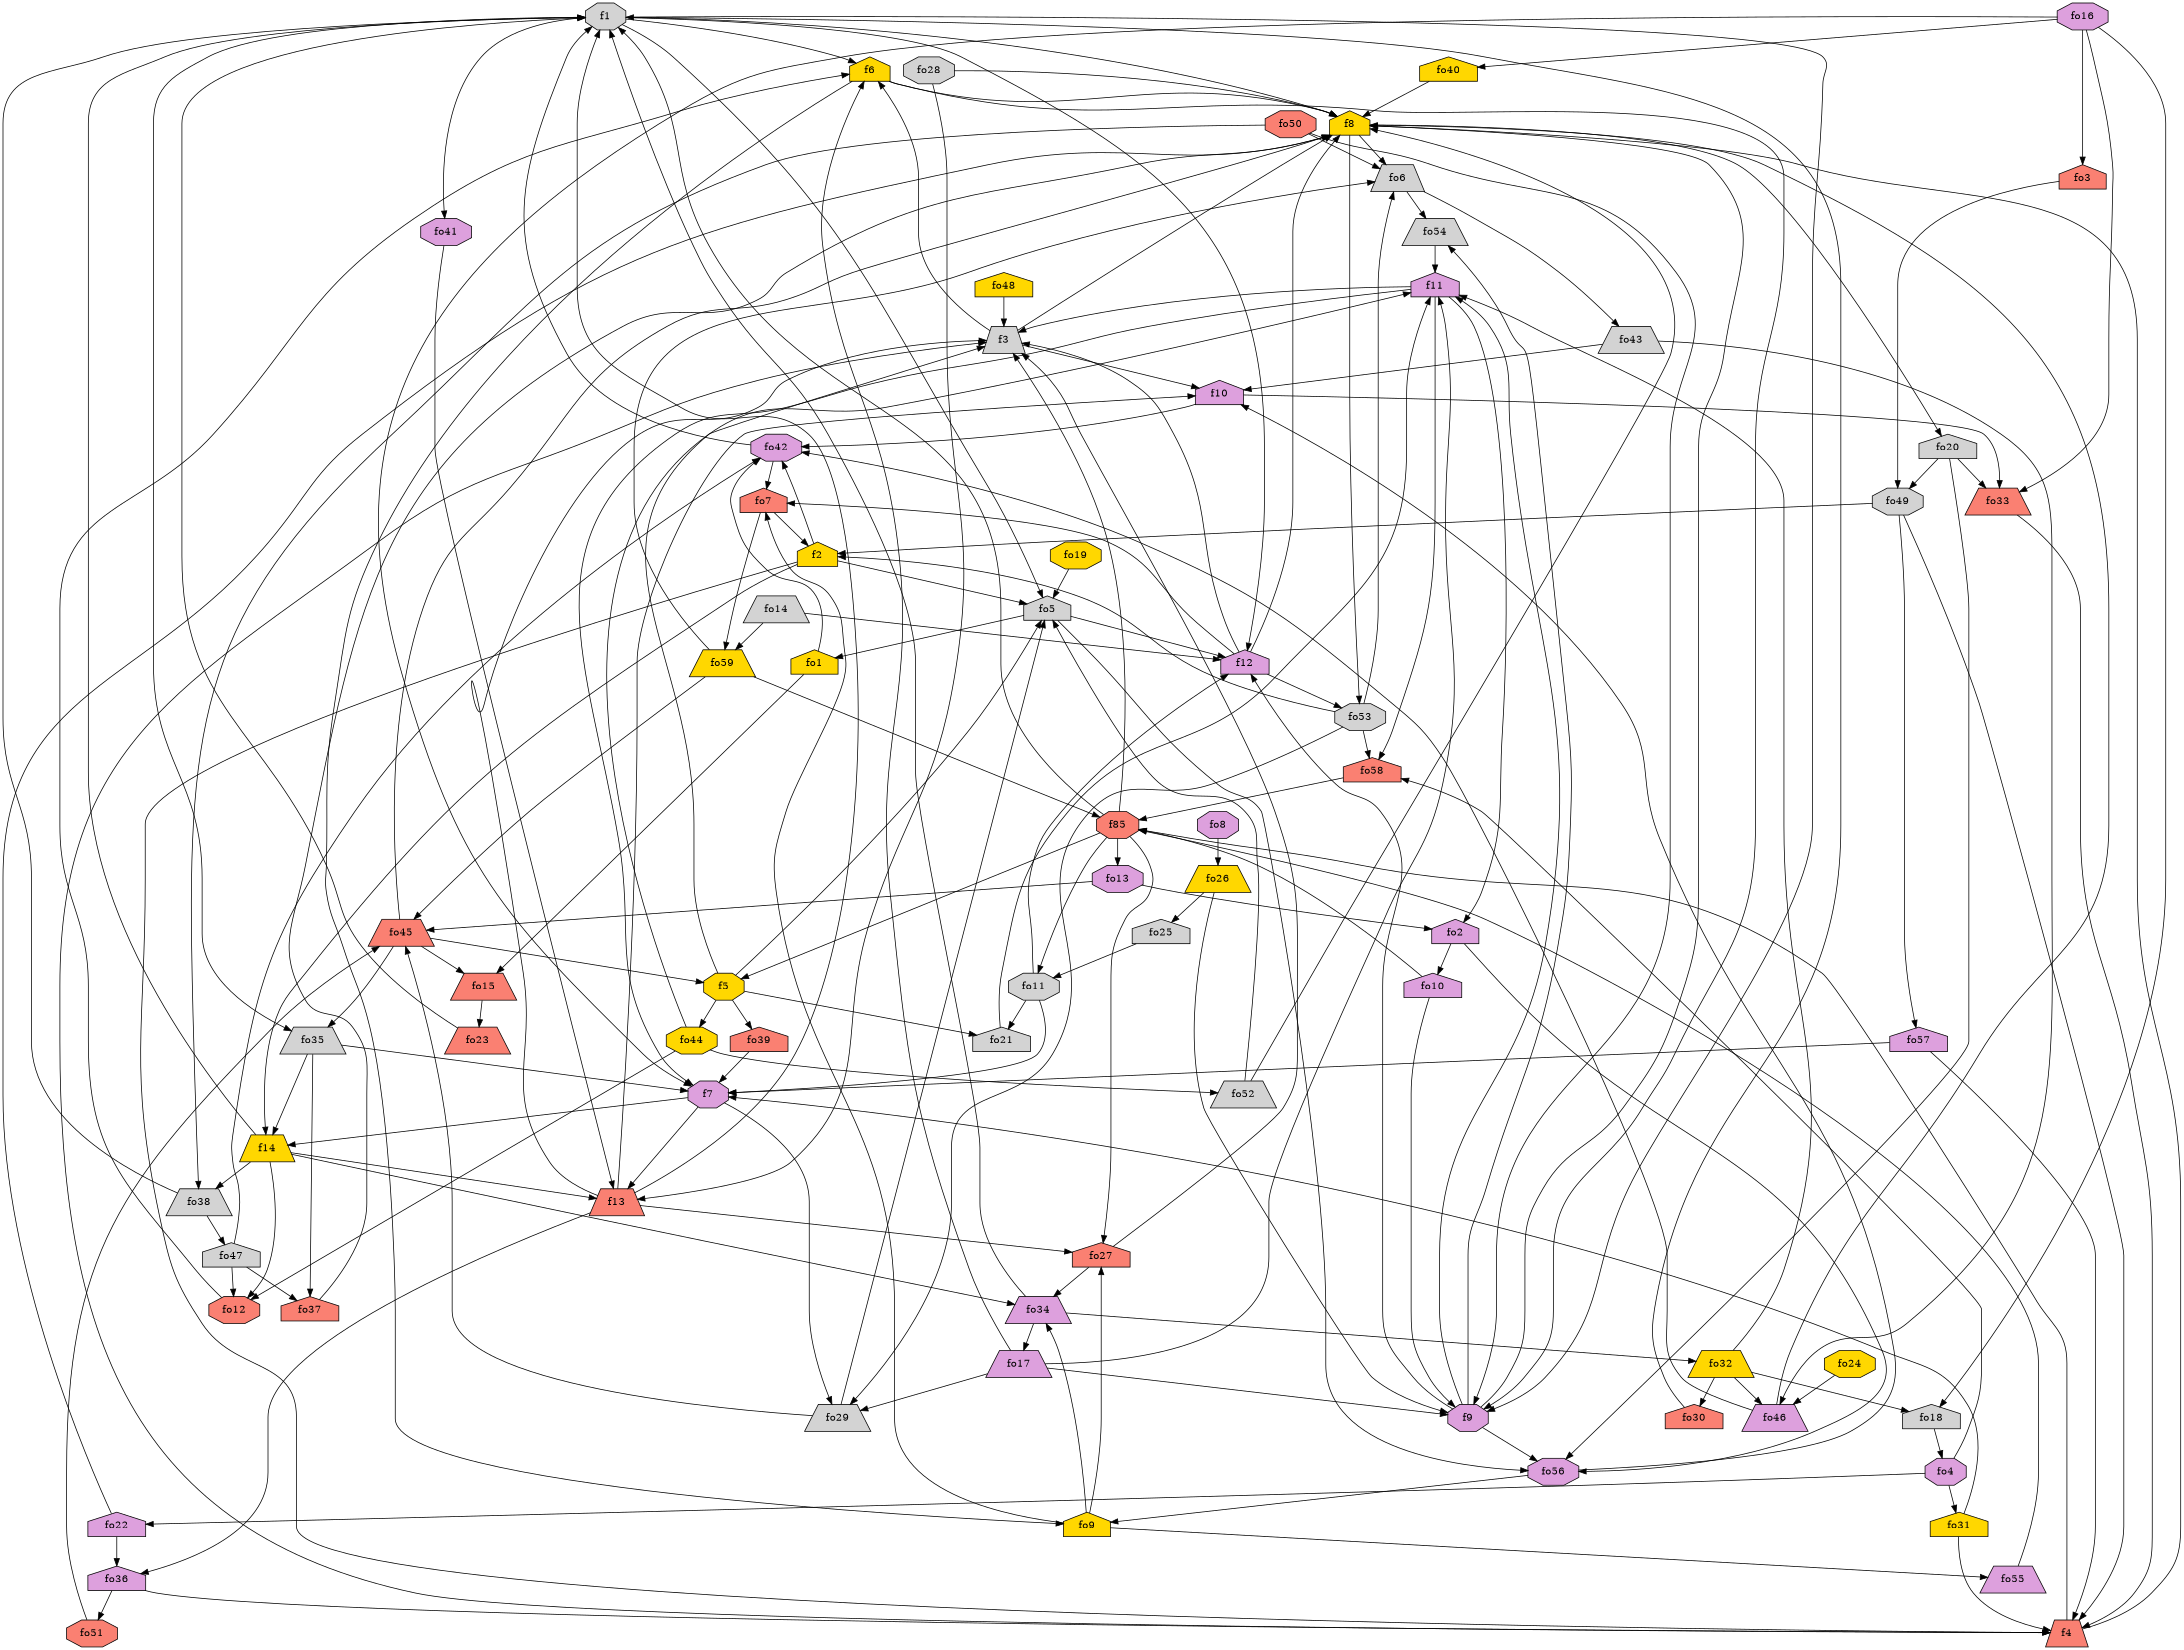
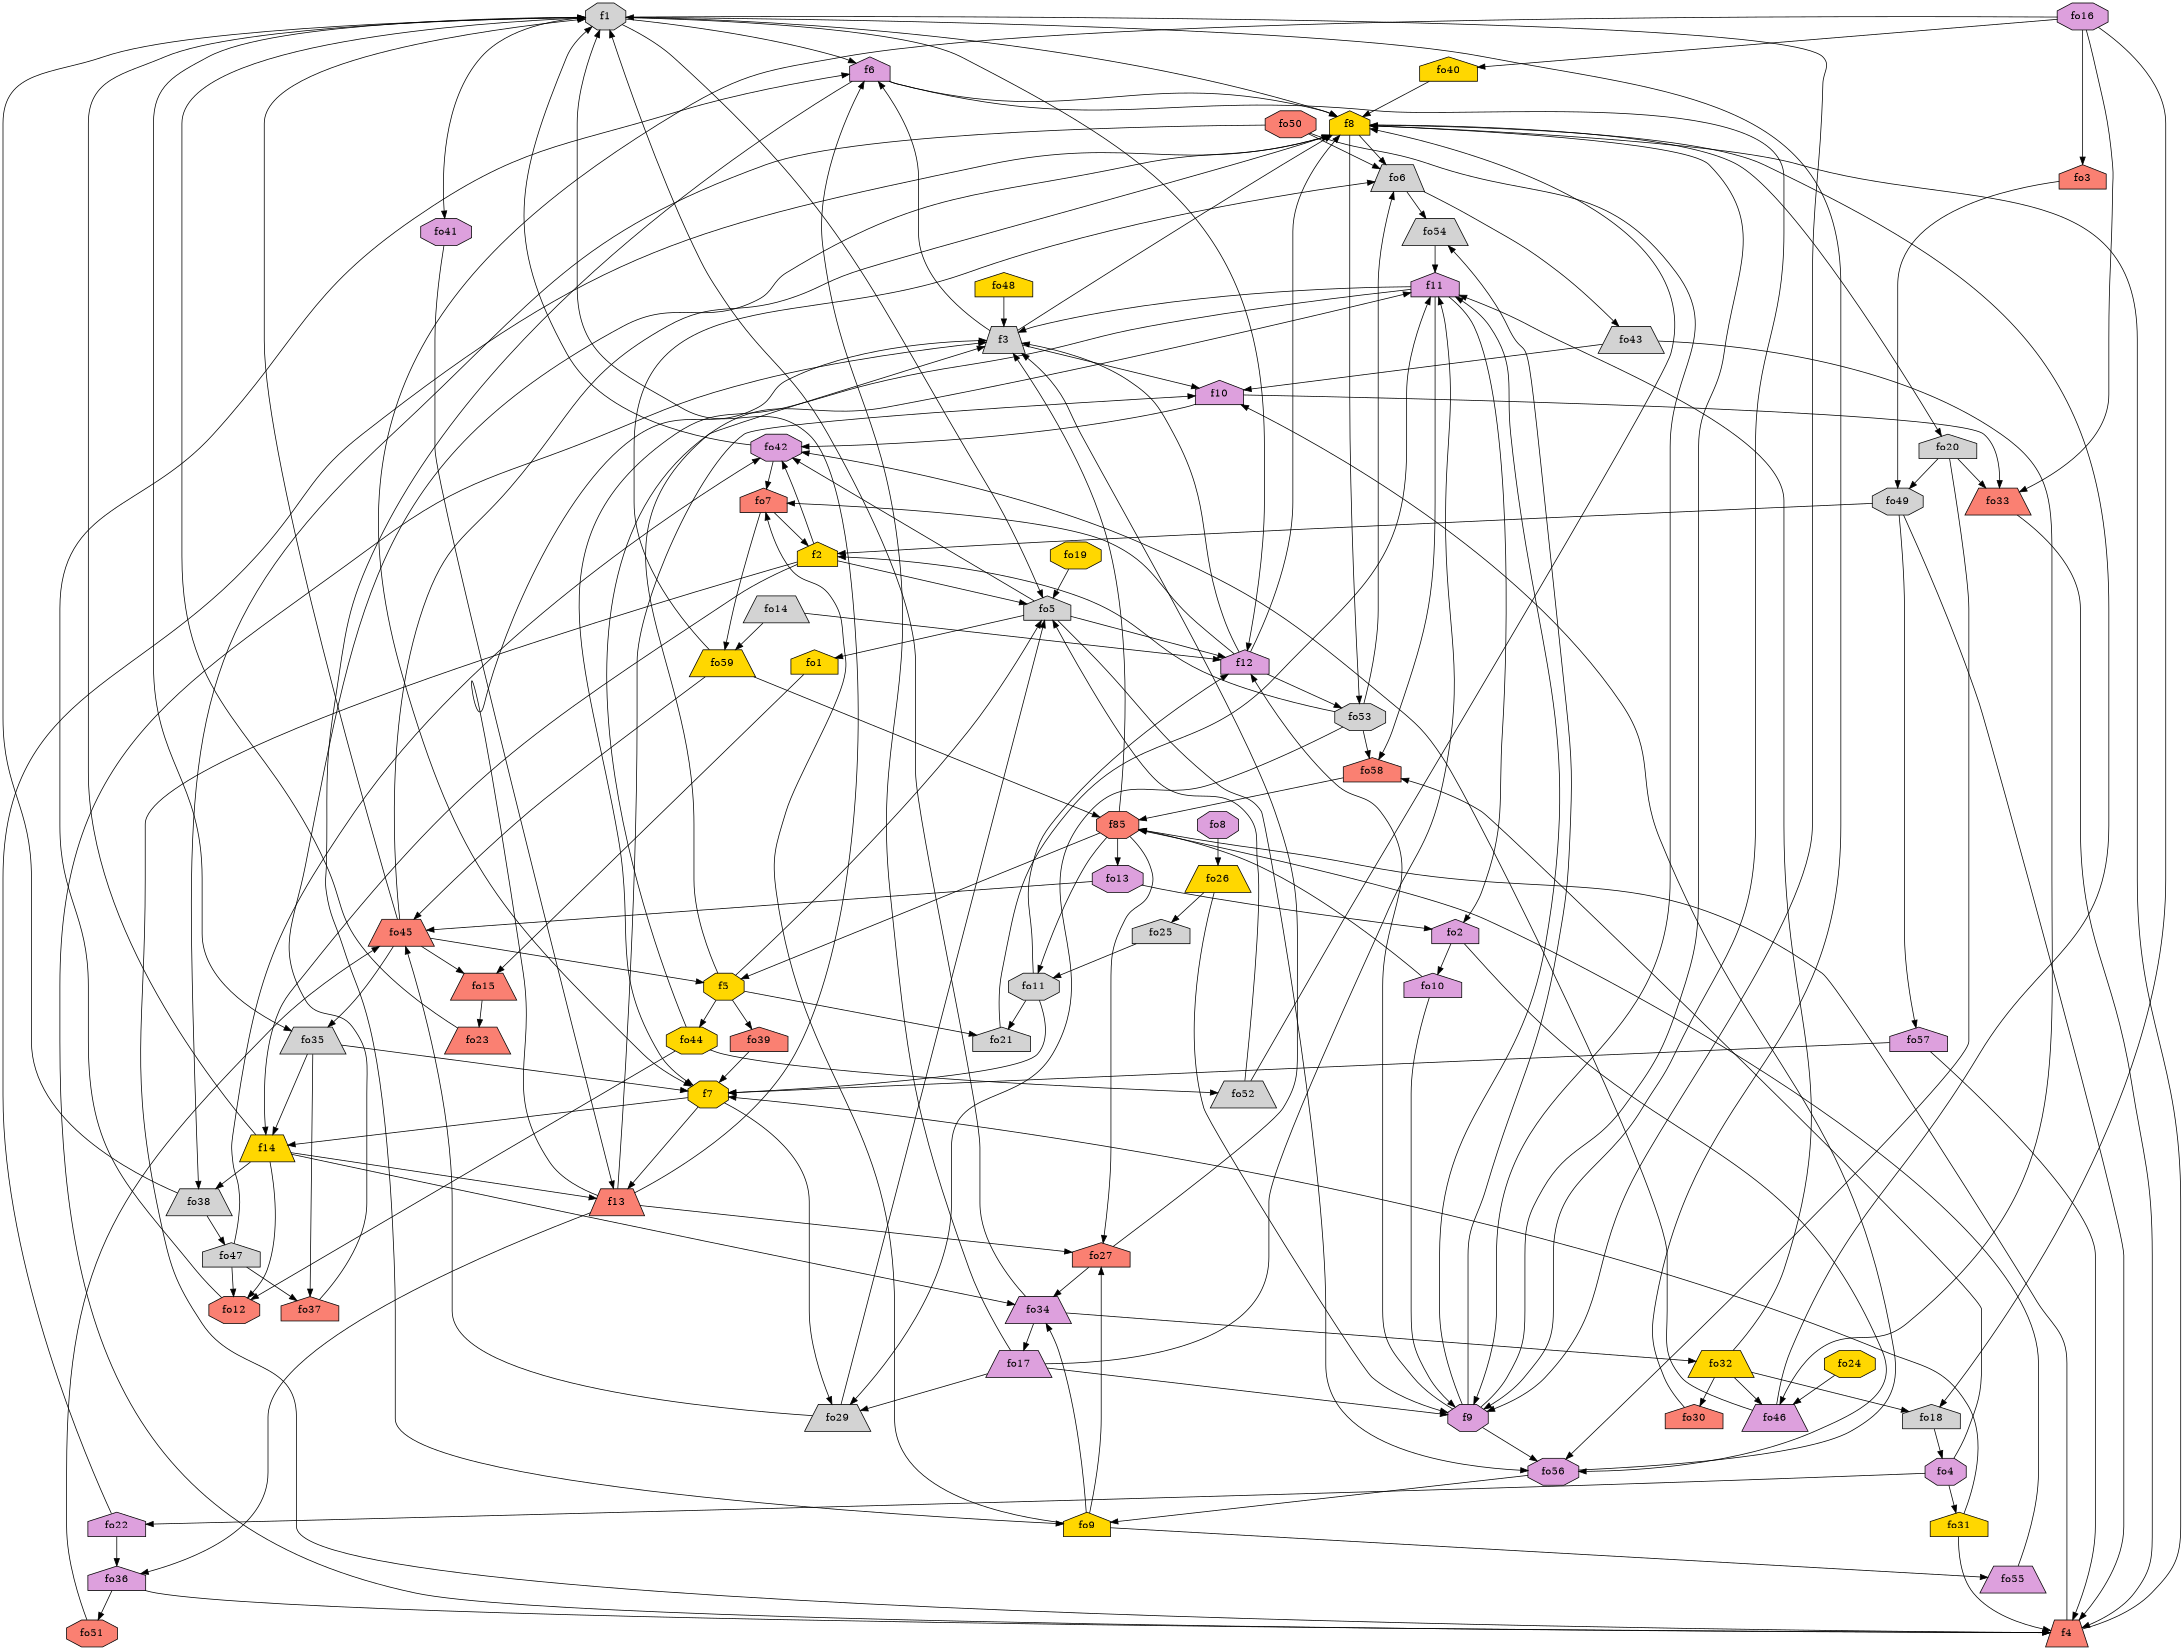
node "f6": fillcolor gold -> plum
node "fo28": removed
edge "f85" -> "f1": now "fo45" -> "f1"
edge "fo1" -> "fo42": now "fo5" -> "fo42"
node "f7": fillcolor plum -> gold
